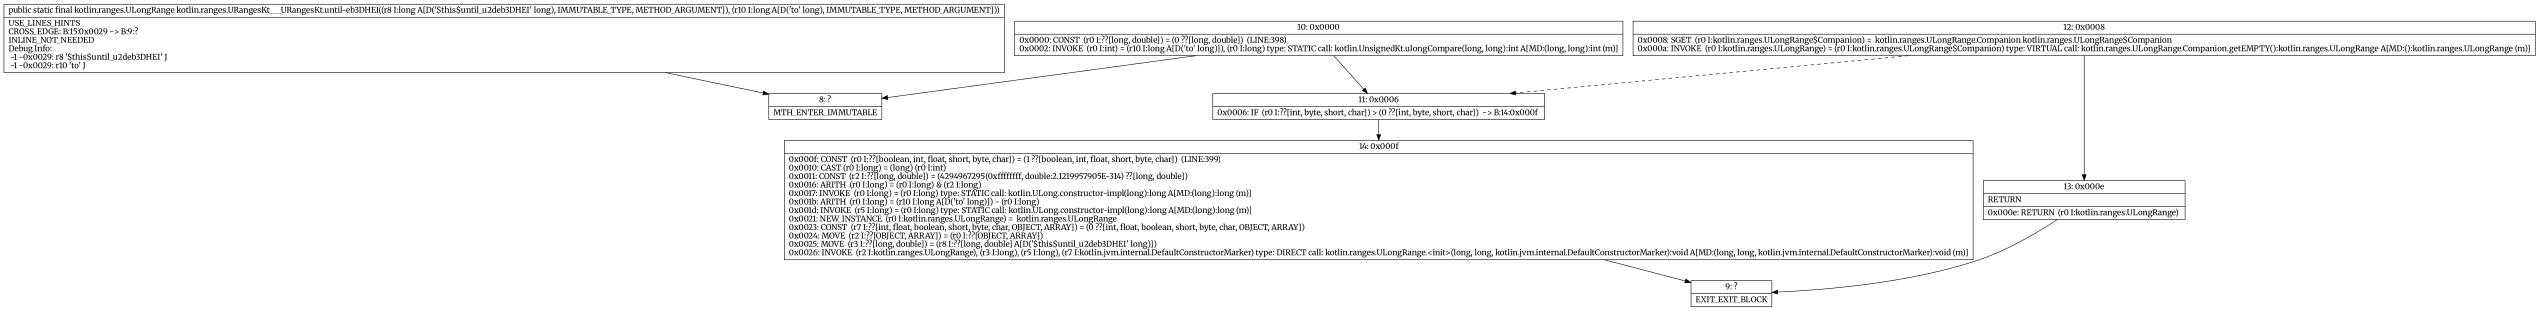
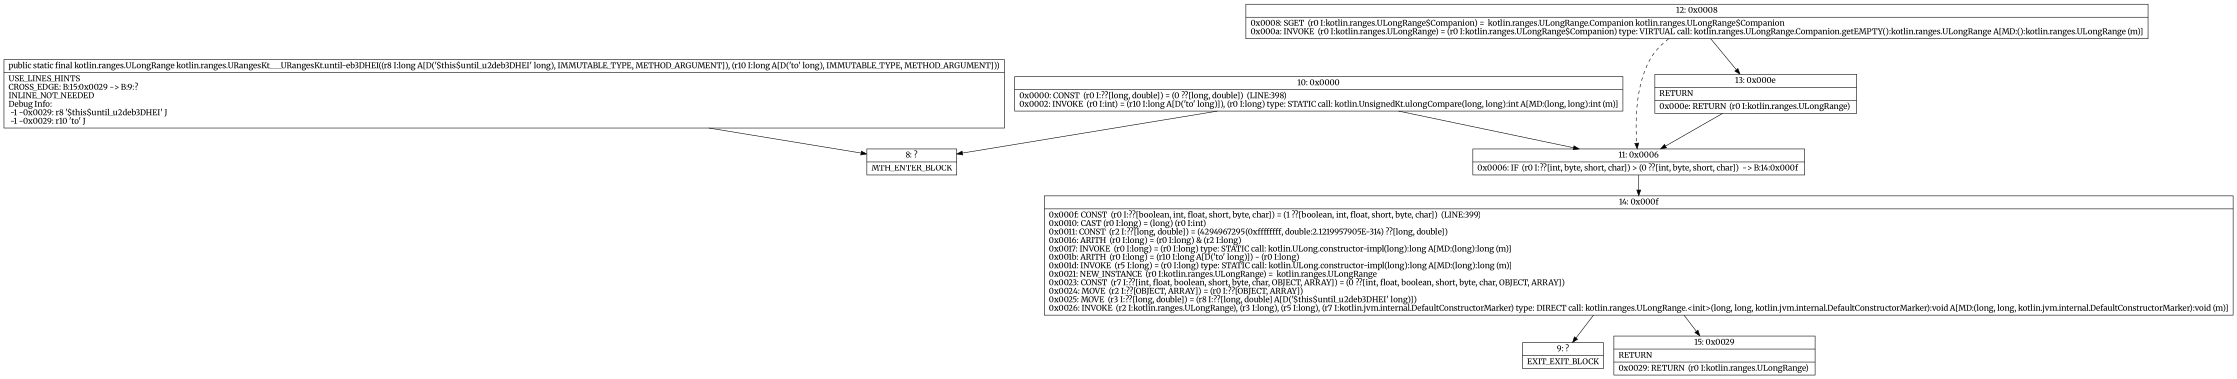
node "8: ?": text "MTH_ENTER_IMMUTABLE" -> "MTH_ENTER_BLOCK"
edge "13: 0x000e" -> "9: ?": now "13: 0x000e" -> "11: 0x0006"
node "15: 0x0029": added
